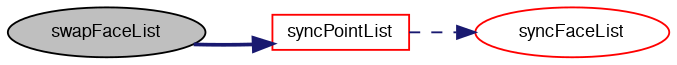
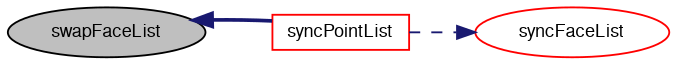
edge "swapFaceList" -> "syncPointList": reversed
